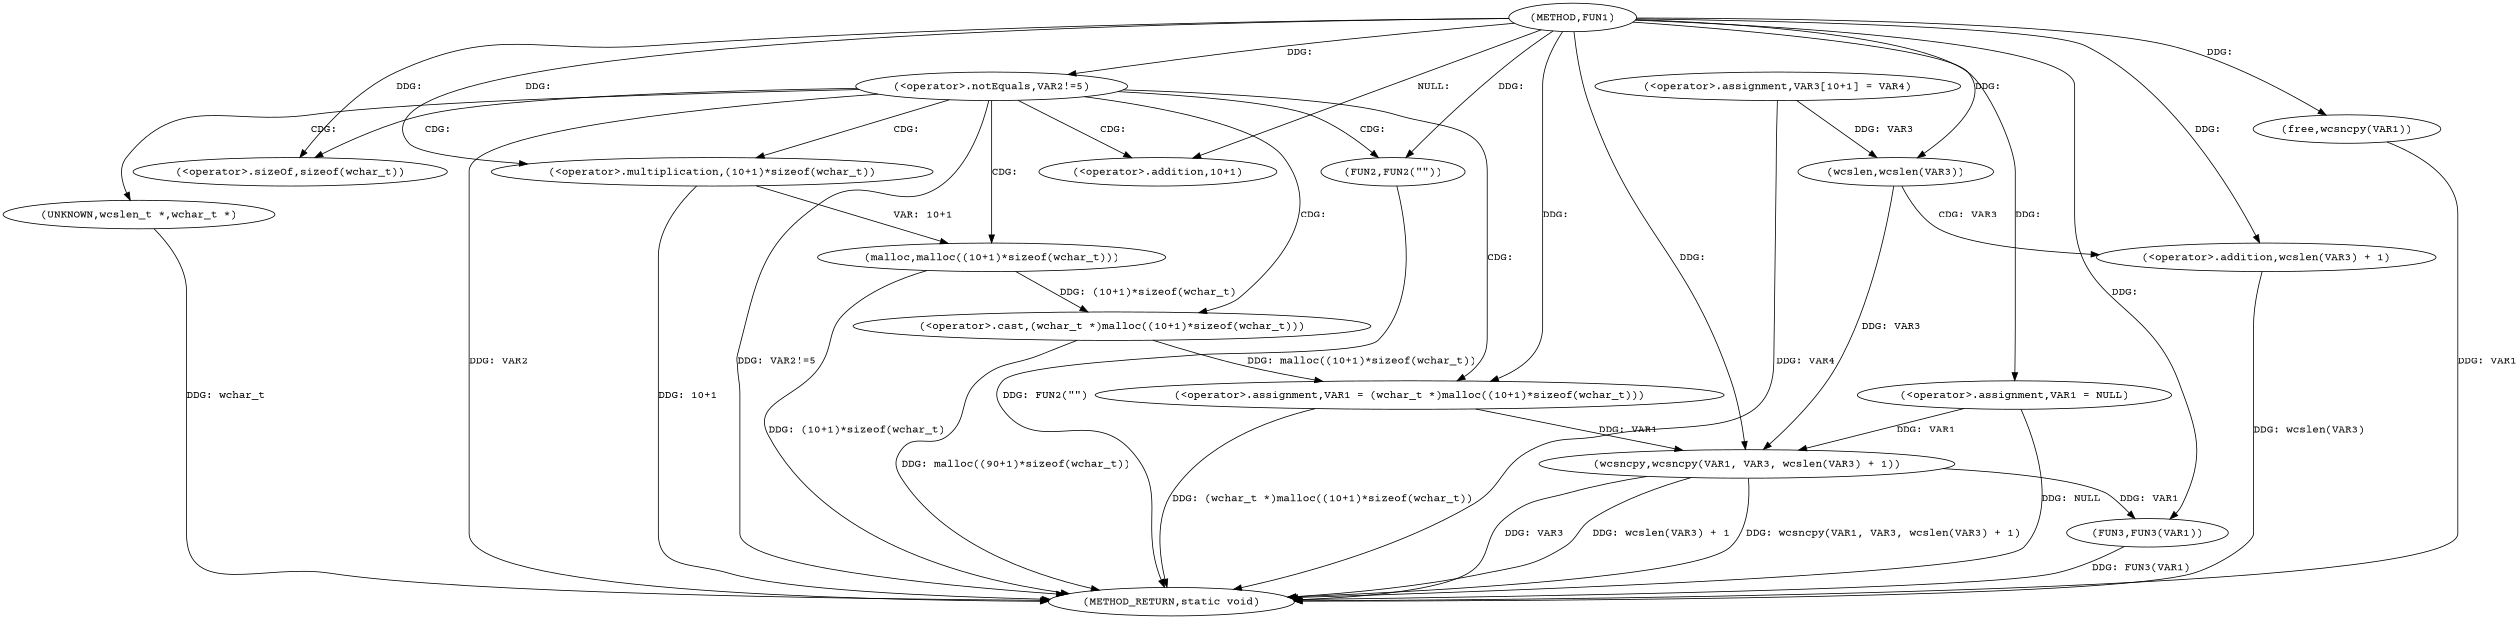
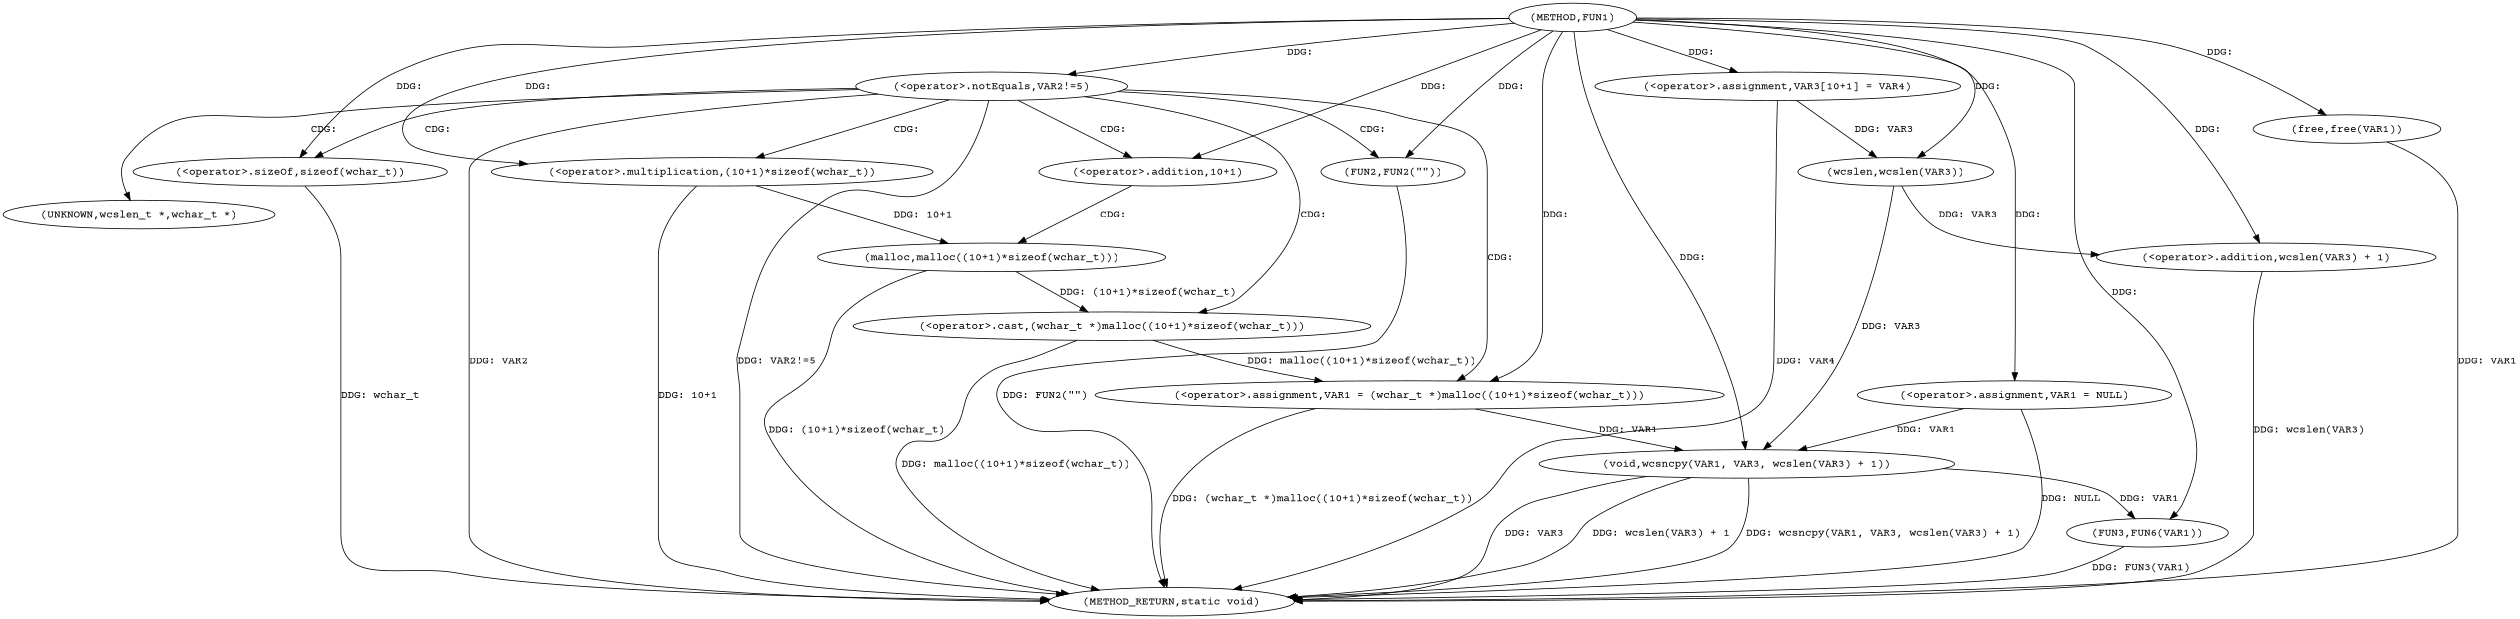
edge "(METHOD,FUN1)" -> "(<operator>.assignment,VAR3[10+1] = VAR4)": added, label "DDG:"
edge "(METHOD,FUN1)" -> "(<operator>.addition,10+1)": label "NULL: " -> "DDG: "
node "(free,wcsncpy(VAR1))": label "(free,wcsncpy(VAR1))" -> "(free,free(VAR1))"
edge "(<operator>.notEquals,VAR2!=5)" -> "(malloc,malloc((10+1)*sizeof(wchar_t)))": now "(<operator>.addition,10+1)" -> "(malloc,malloc((10+1)*sizeof(wchar_t)))"
edge "(<operator>.multiplication,(10+1)*sizeof(wchar_t))" -> "(malloc,malloc((10+1)*sizeof(wchar_t)))": label "VAR: 10+1" -> "DDG: 10+1"
edge "(wcslen,wcslen(VAR3))" -> "(<operator>.addition,wcslen(VAR3) + 1)": label "CDG: VAR3" -> "DDG: VAR3"
edge "(<operator>.cast,(wchar_t *)malloc((10+1)*sizeof(wchar_t)))" -> "(METHOD_RETURN,static void)": label "DDG: malloc((90+1)*sizeof(wchar_t))" -> "DDG: malloc((10+1)*sizeof(wchar_t))"
node "(wcsncpy,wcsncpy(VAR1, VAR3, wcslen(VAR3) + 1))": label "(wcsncpy,wcsncpy(VAR1, VAR3, wcslen(VAR3) + 1))" -> "(void,wcsncpy(VAR1, VAR3, wcslen(VAR3) + 1))"
node "(FUN3,FUN3(VAR1))": label "(FUN3,FUN3(VAR1))" -> "(FUN3,FUN6(VAR1))"
edge "(UNKNOWN,wcslen_t *,wchar_t *)" -> "(METHOD_RETURN,static void)": now "(<operator>.sizeOf,sizeof(wchar_t))" -> "(METHOD_RETURN,static void)"
